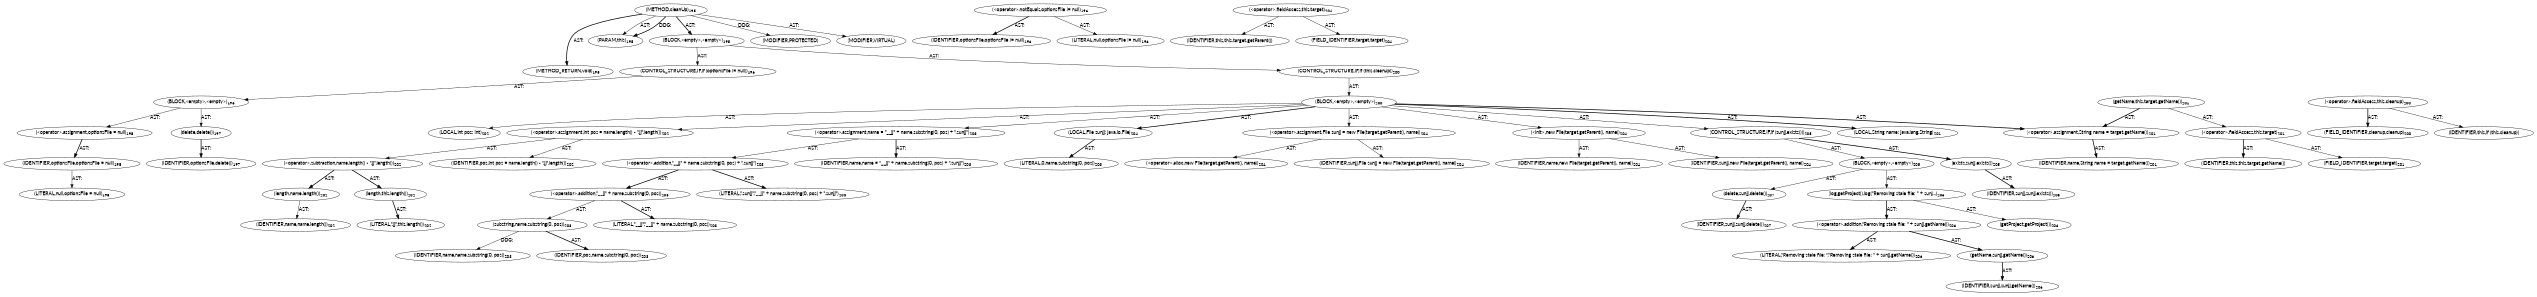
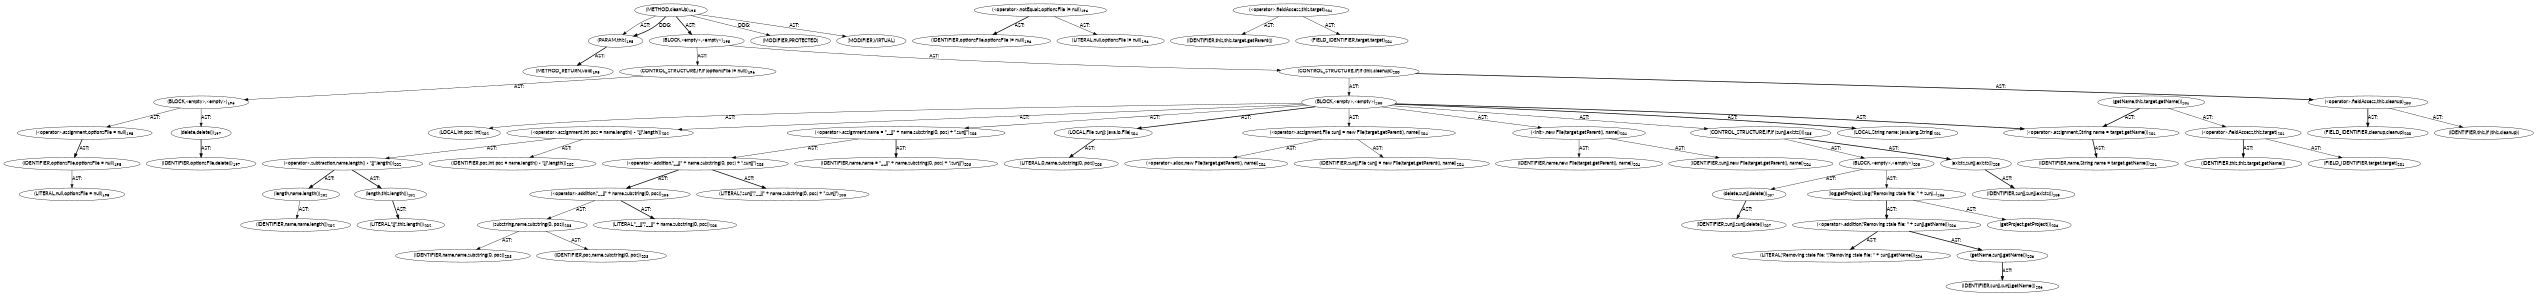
edge "(METHOD,cleanUp)" -> "(METHOD_RETURN,void)": now "(PARAM,this)" -> "(METHOD_RETURN,void)"
edge "(CONTROL_STRUCTURE,IF,if (this.cleanup))" -> "(<operator>.fieldAccess,this.cleanup)": added, label "AST:"
edge "(substring,name.substring(0, pos))" -> "(IDENTIFIER,name,name.substring(0, pos))": label "DDG: " -> "AST: "
edge "(substring,name.substring(0, pos))" -> "(IDENTIFIER,pos,name.substring(0, pos))": style bold -> solid
